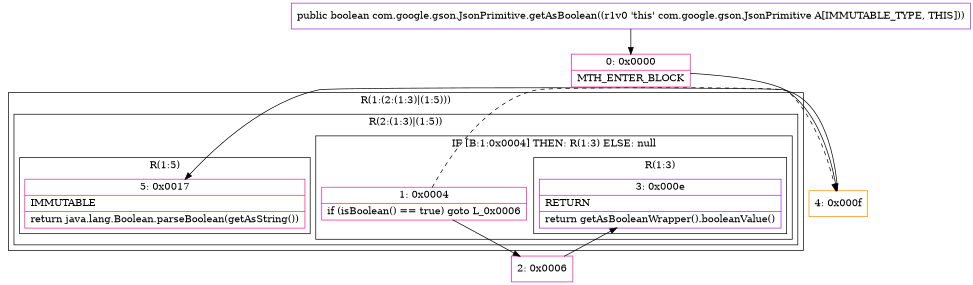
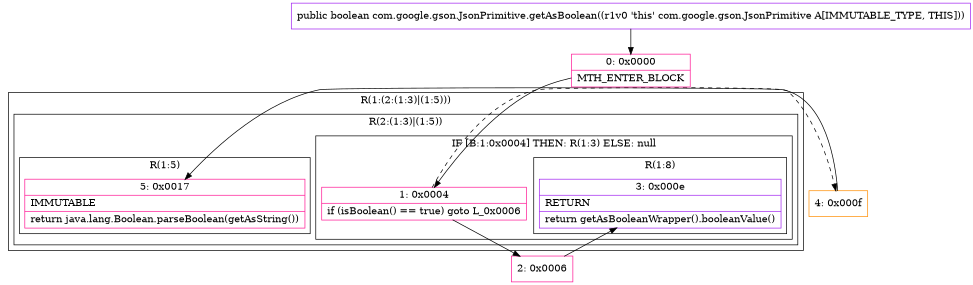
edge "0: 0x0000" -> "4: 0x000f": now "0: 0x0000" -> "1: 0x0004"
cluster "R(1:3)": label "R(1:3)" -> "R(1:8)"
